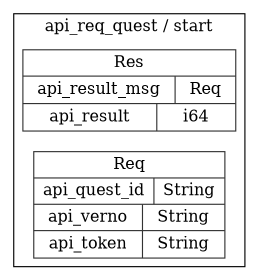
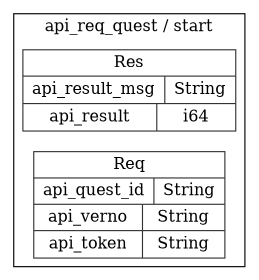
node "Res": text "Req" -> "String"
